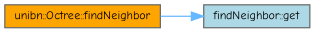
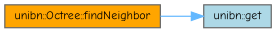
node "findNeighbor::get": label "findNeighbor::get" -> "unibn::get"
